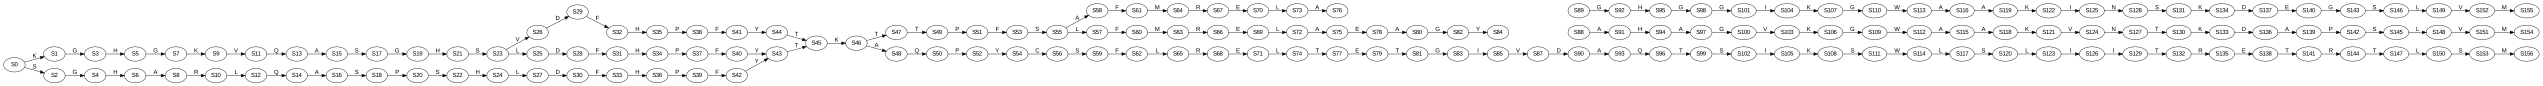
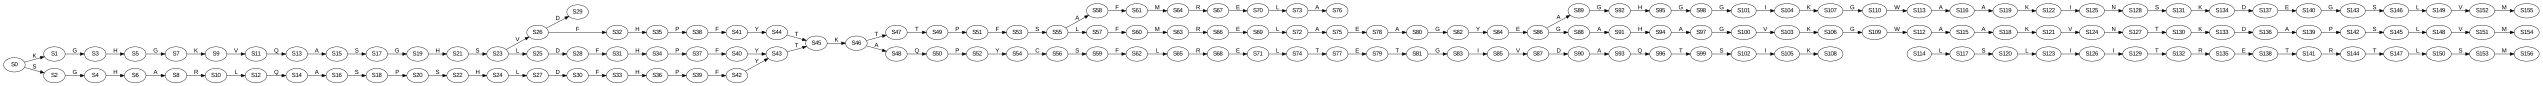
edge "S29" -> "S32": now "S26" -> "S32"
node "S86": added
node "S111": removed
